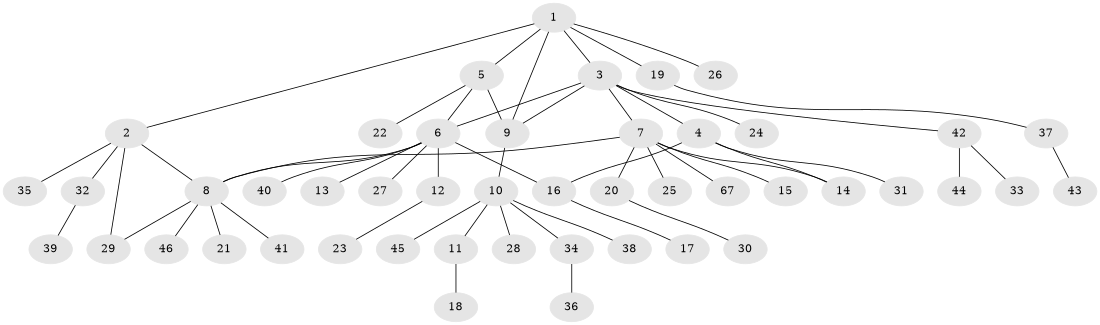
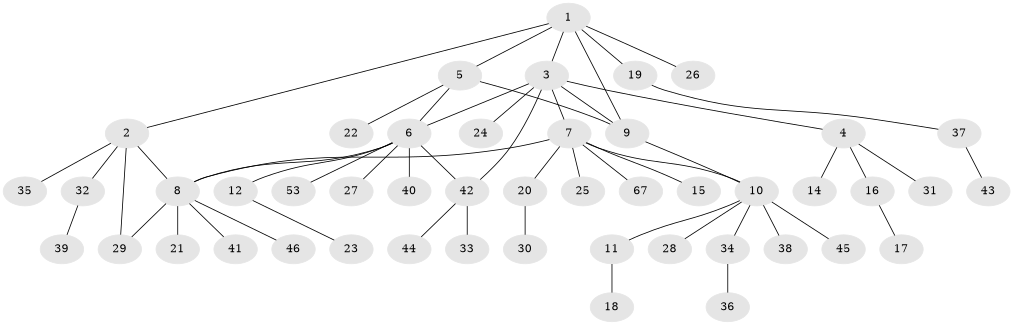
edge "6" -- "16": now "6" -- "42"
edge "7" -- "14": now "7" -- "10"
node "13": label "13" -> "53"
